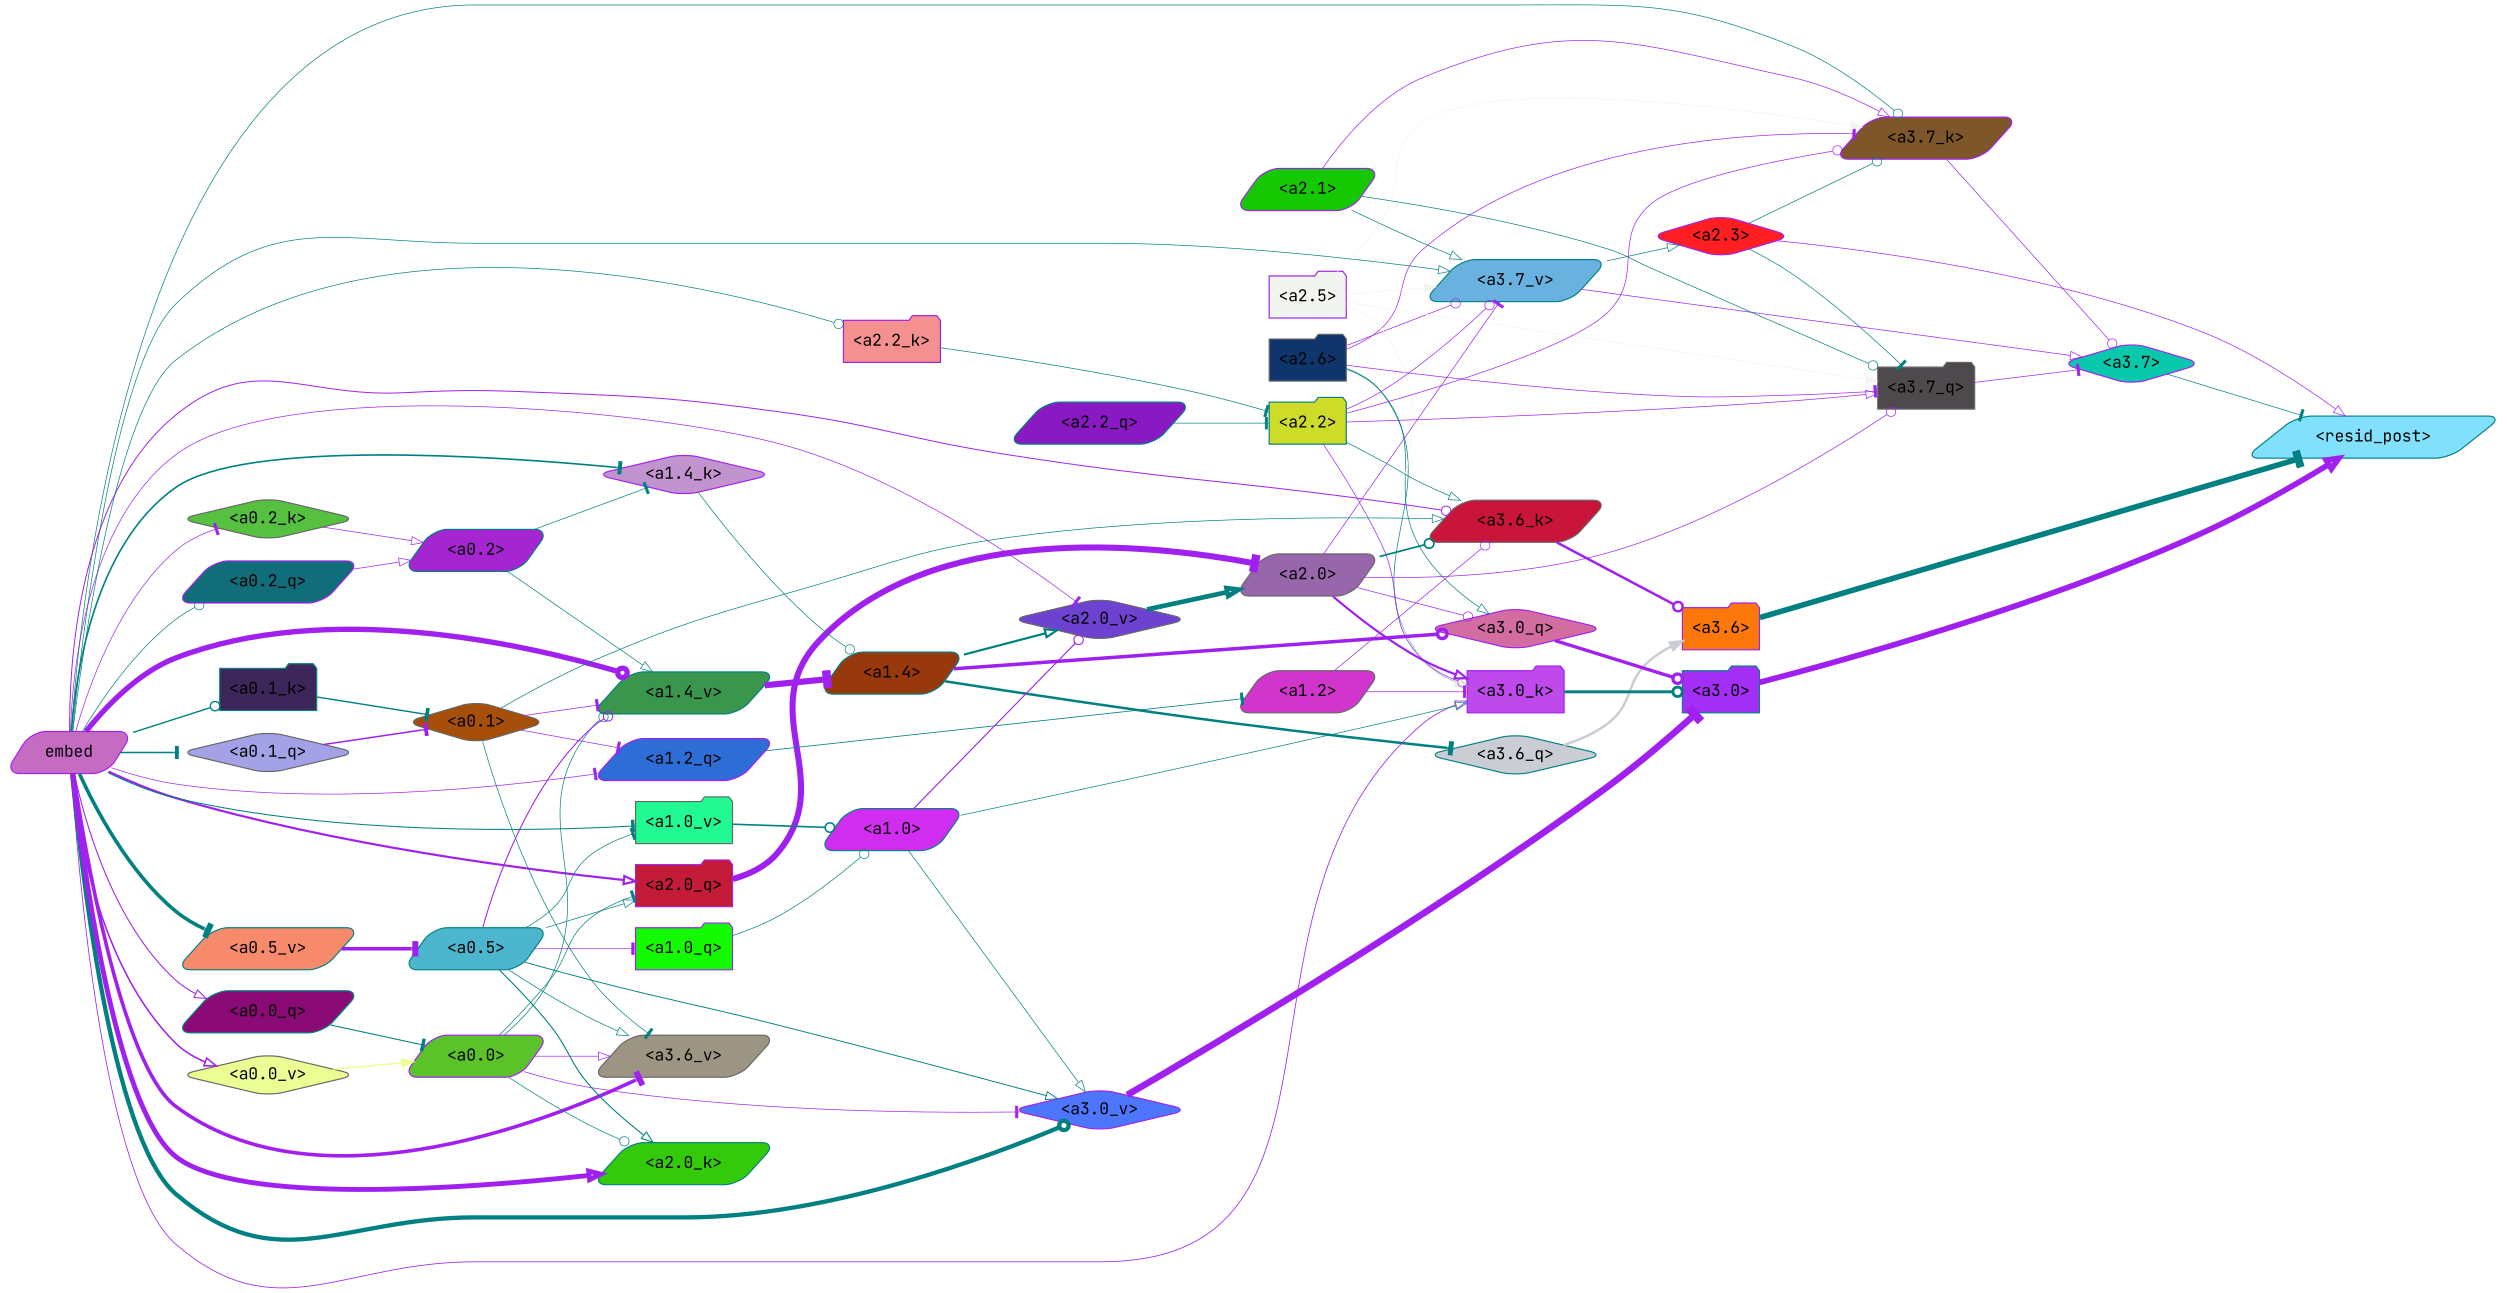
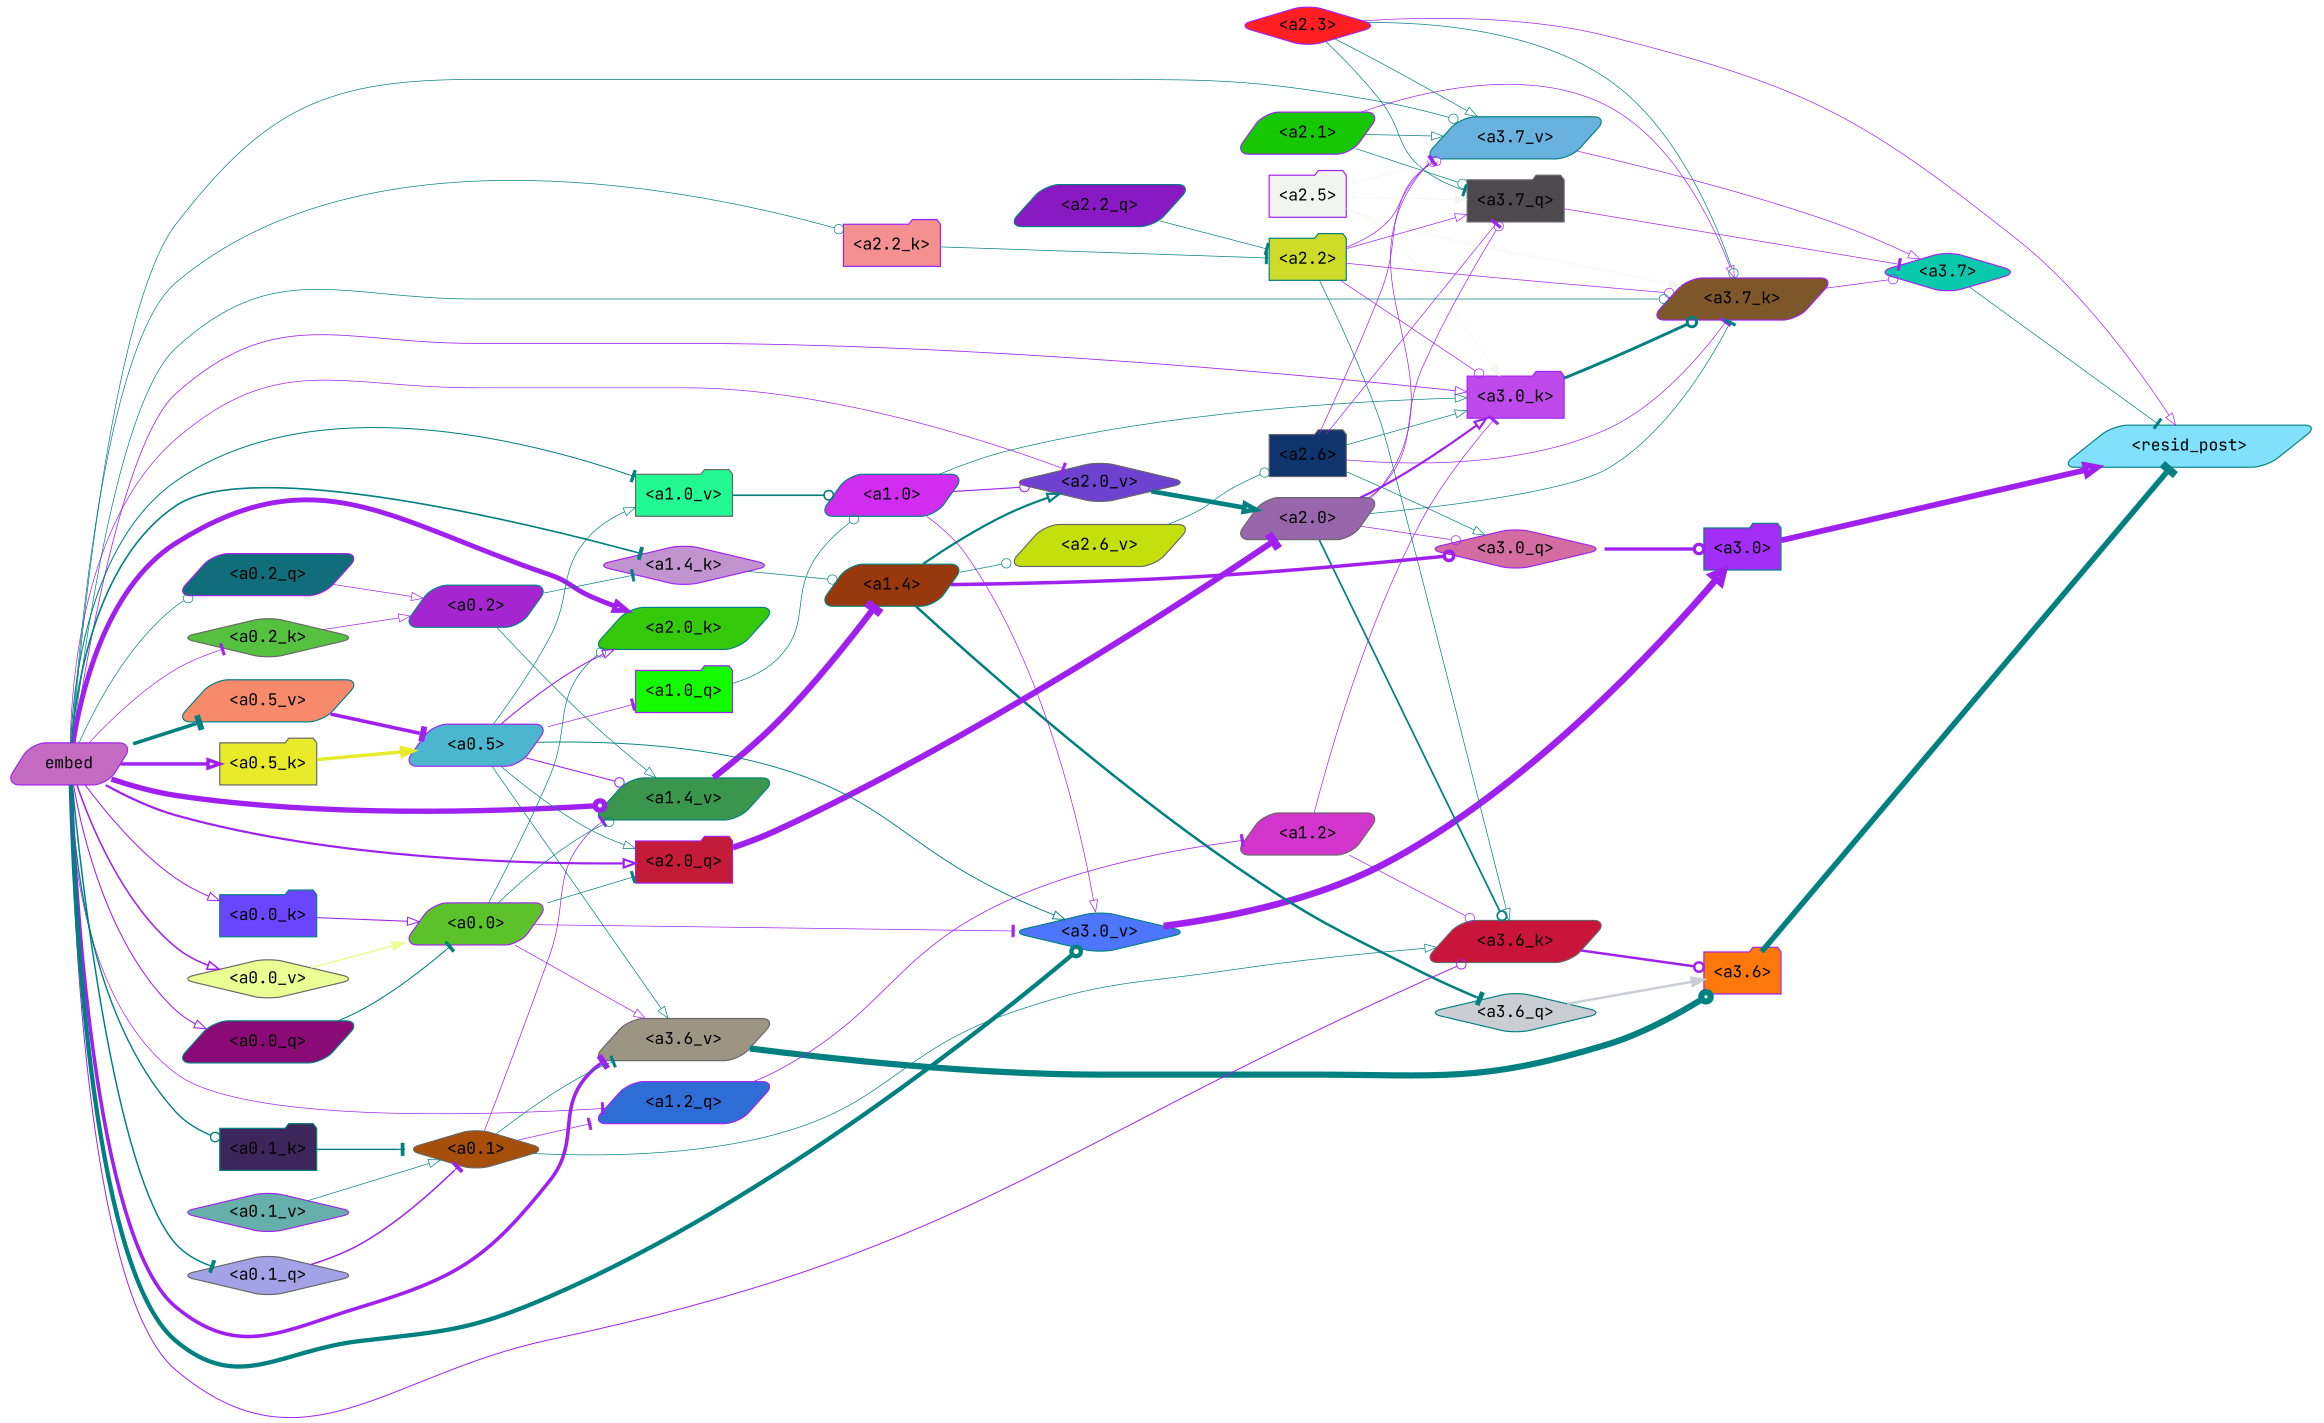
edge "embed" -> "<a3.7_v>": arrowhead onormal -> odot
edge "<a3.7_v>" -> "<a2.3>": reversed
edge "<a2.0>" -> "<a3.7_k>": added
node "<a2.6_v>": added
edge "<a3.0_k>" -> "<a3.0>": now "<a3.0_k>" -> "<a3.7_k>"
edge "<a1.2_q>" -> "<a1.2>": color teal -> purple
node "<a0.5_k>": added
edge "<a0.5>" -> "<a1.0_v>": arrowhead tee -> onormal
node "<a0.0_k>": added
edge "<a3.0_v>" -> "<a3.0>": arrowhead tee -> onormal
node "<a0.5>": color teal -> purple
edge "<a1.0>" -> "<a3.0_v>": color teal -> purple
edge "<a0.5>" -> "<a2.0_k>": color teal -> purple
edge "<a3.6_v>" -> "<a3.6>": added
node "<a3.0_v>": color purple -> teal
node "<a0.1_v>": added
